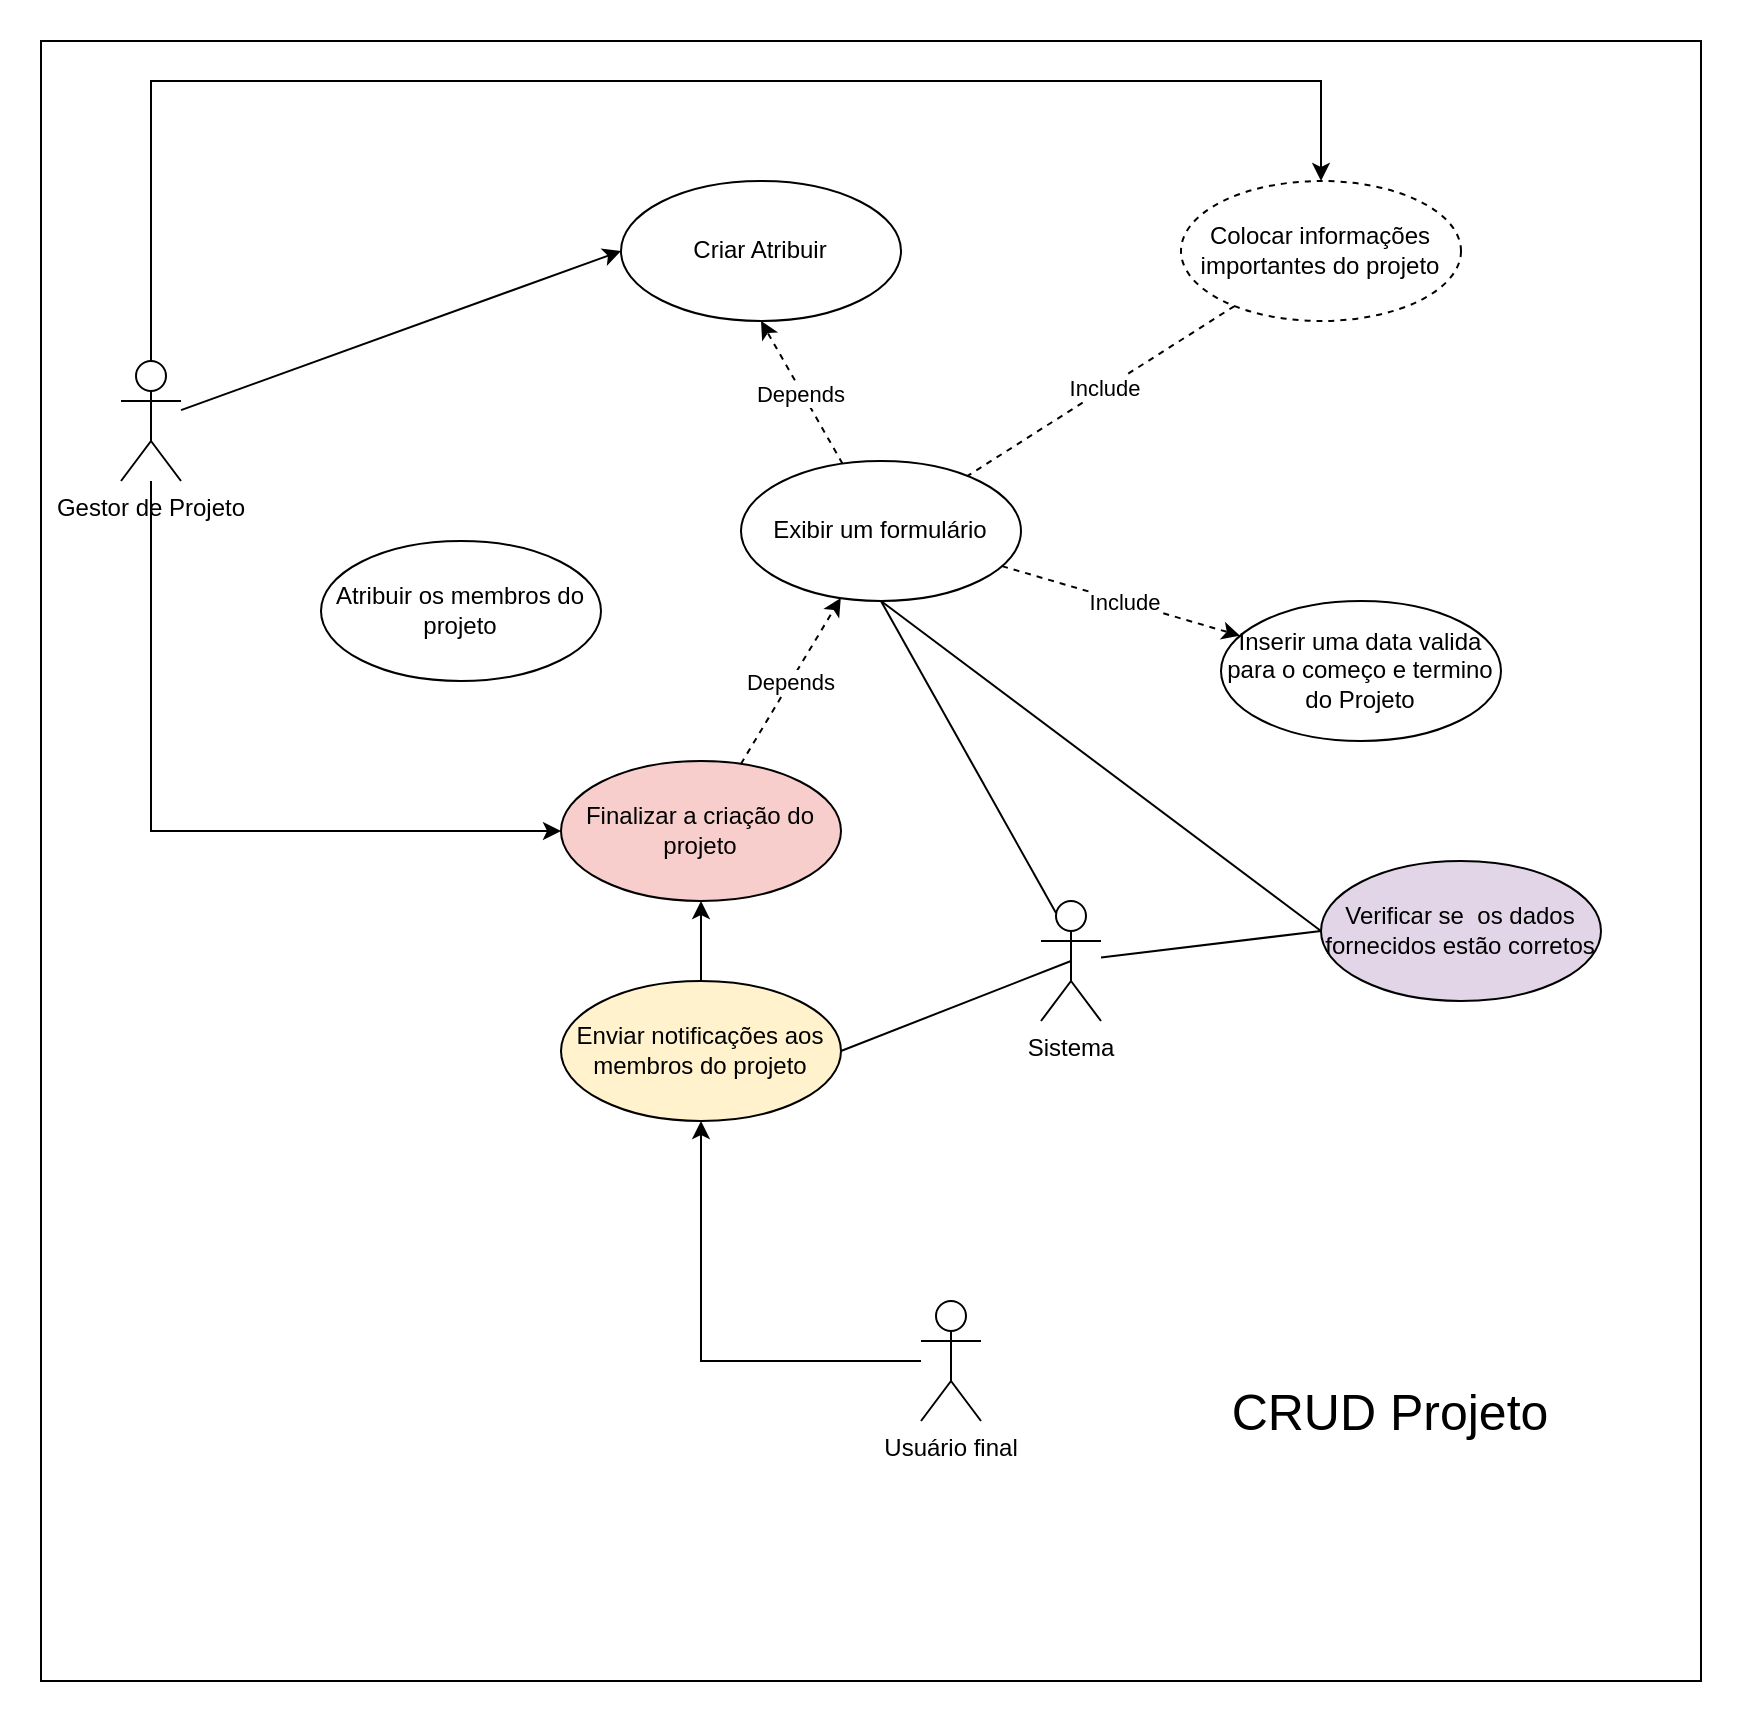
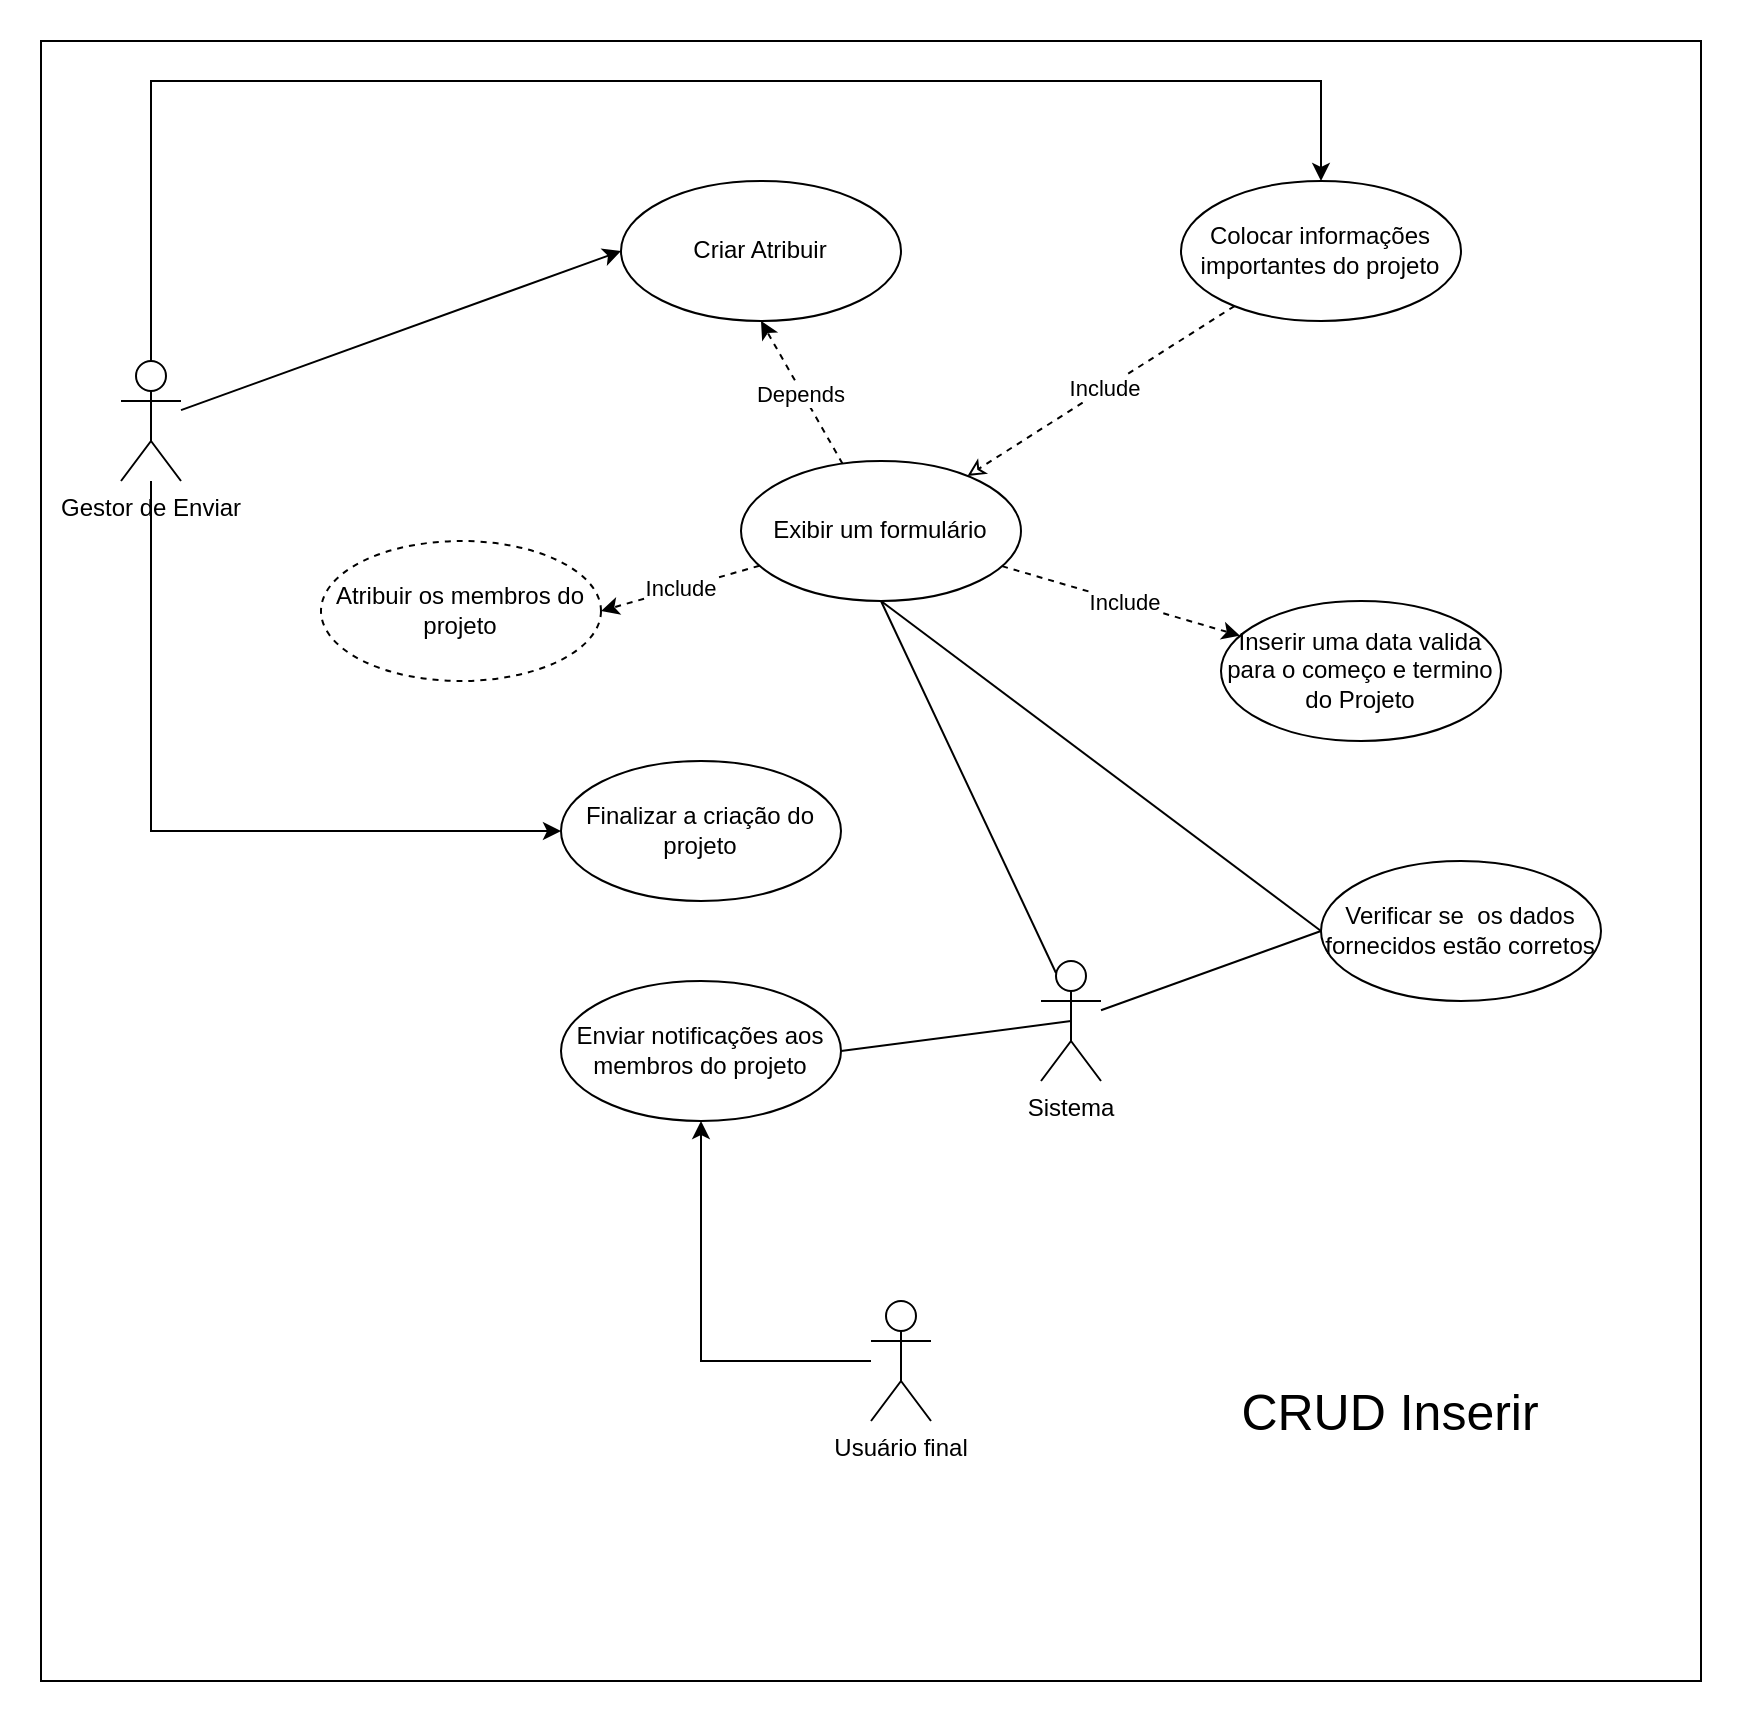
node "Colocar informações importantes do projeto": style dashed -> solid
edge "Colocar informações importantes do projeto" -- "Exibir um formulário": arrowhead none -> classic
node "Gestor de Projeto": label "Gestor de Projeto" -> "Gestor de Enviar"
edge "Exibir um formulário" -> "Atribuir os membros do projeto": added, label "Include"
node "Atribuir os membros do projeto": style solid -> dashed
edge "Finalizar a criação do projeto" -> "Exibir um formulário": removed, label "Depends"
node "Finalizar a criação do projeto": fillcolor #f8cecc -> #ffffff
node "Verificar se os dados fornecidos estão corretos": fillcolor #e1d5e7 -> #ffffff
edge "Enviar notificações aos membros do projeto" -> "Finalizar a criação do projeto": removed
node "Sistema": moved (1071, 961) -> (1071, 1021)
node "Enviar notificações aos membros do projeto": fillcolor #fff2cc -> #ffffff
node "Usuário final": moved (951, 1361) -> (901, 1361)
node "CRUD Projeto": label "CRUD Projeto" -> "CRUD Inserir"
